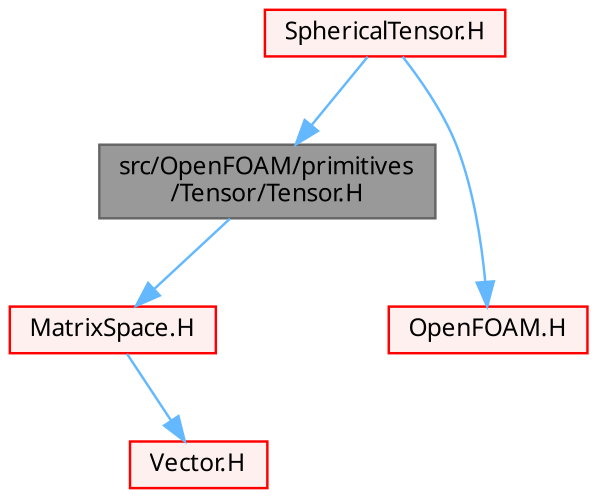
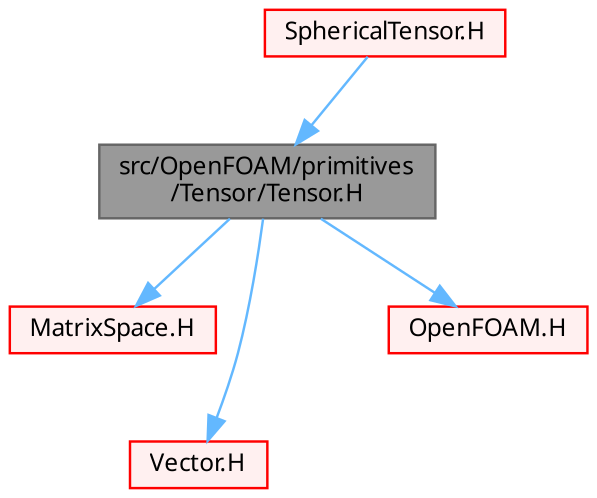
edge "SphericalTensor.H" -> "OpenFOAM.H": now "src/OpenFOAM/primitives /Tensor/Tensor.H" -> "OpenFOAM.H"
edge "MatrixSpace.H" -> "Vector.H": now "src/OpenFOAM/primitives /Tensor/Tensor.H" -> "Vector.H"
